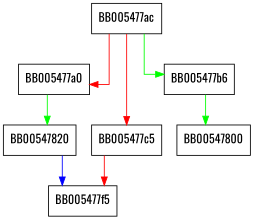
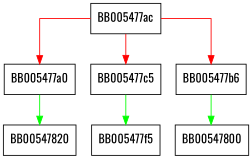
edge "BB005477ac" -> "BB005477b6": color green -> red
edge "BB00547820" -> "BB005477f5": removed
edge "BB005477c5" -> "BB005477f5": color red -> green
